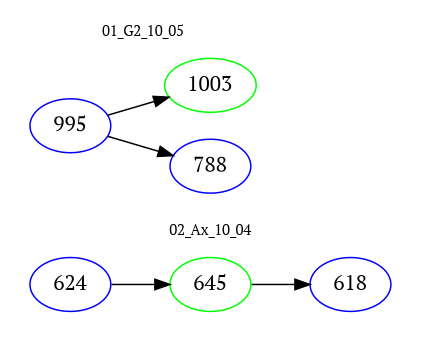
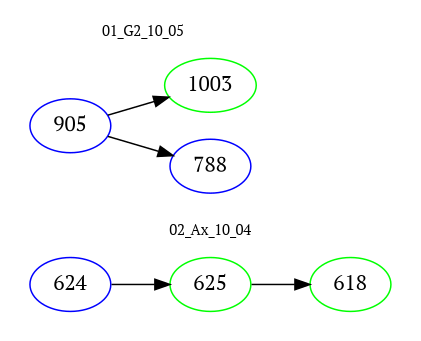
node "995": label "995" -> "905"
node "645": label "645" -> "625"
node "618": color blue -> green
